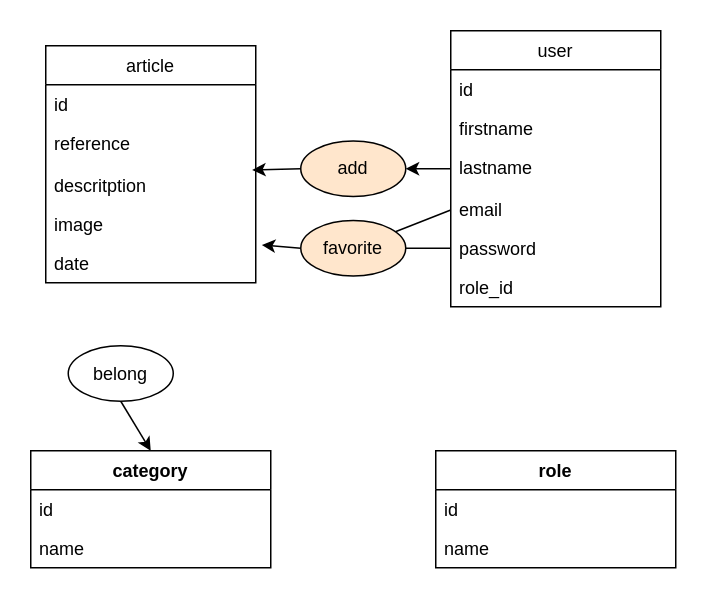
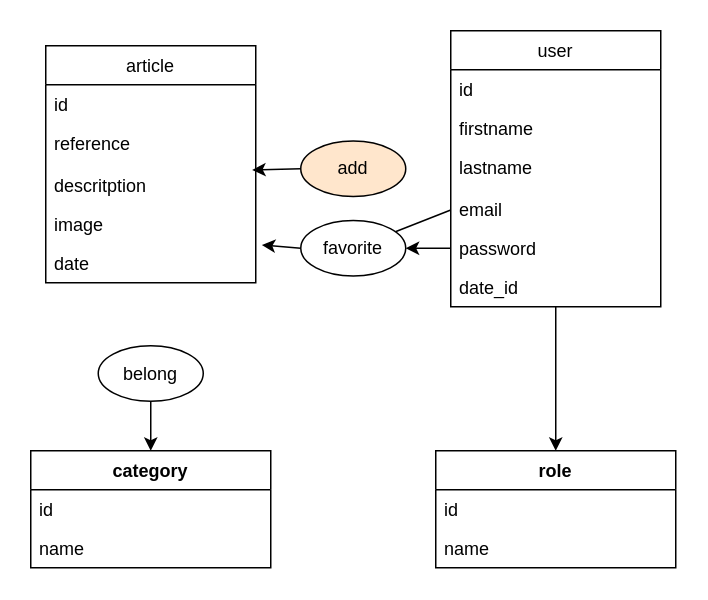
edge "user" -> "add": now "user" -> "role"
node "favorite": fillcolor #ffe6cc -> #ffffff
edge "favorite" -- "password": arrowhead none -> classic
node "role_id": label "role_id" -> "date_id"
node "belong": moved (121, 374) -> (151, 374)
